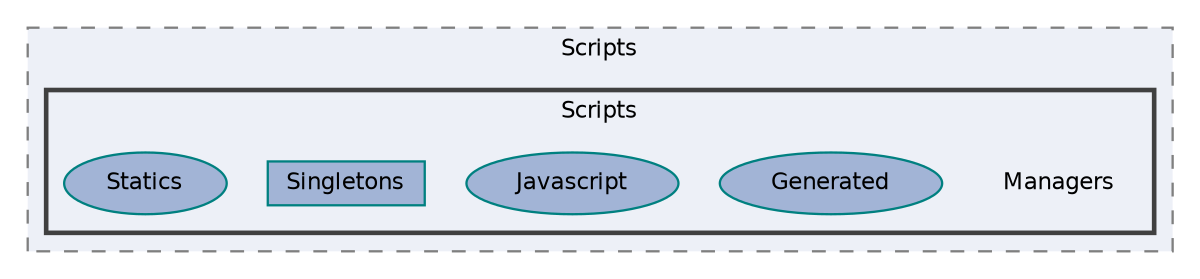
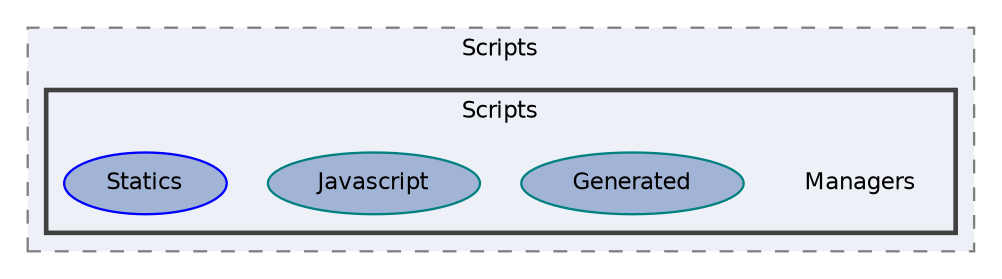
node "Statics": color teal -> blue
node "Singletons": removed
